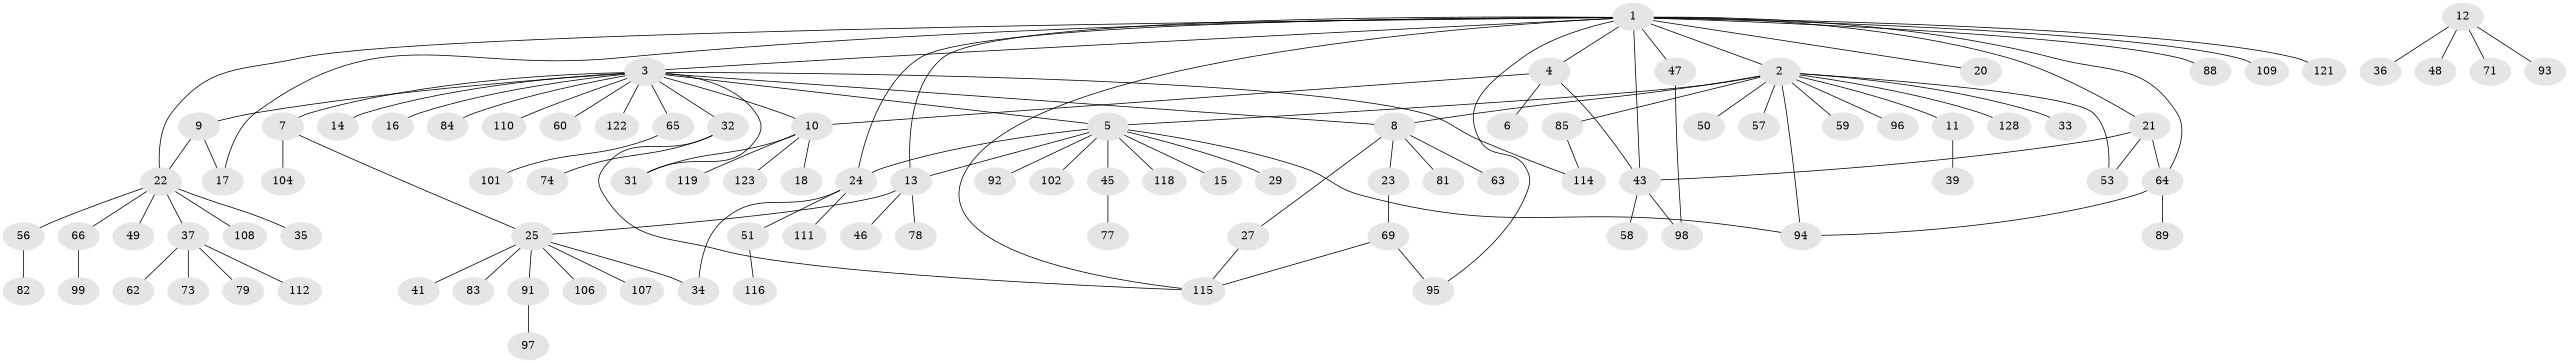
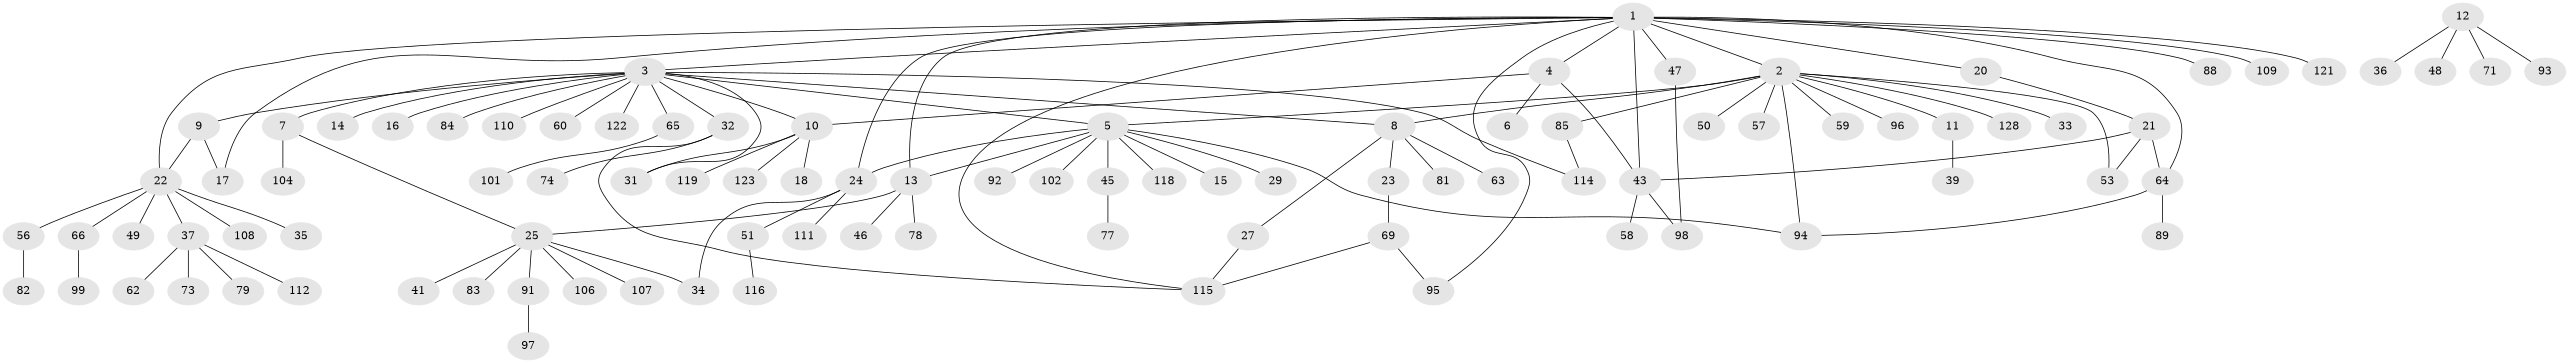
edge "1" -- "21": now "20" -- "21"
